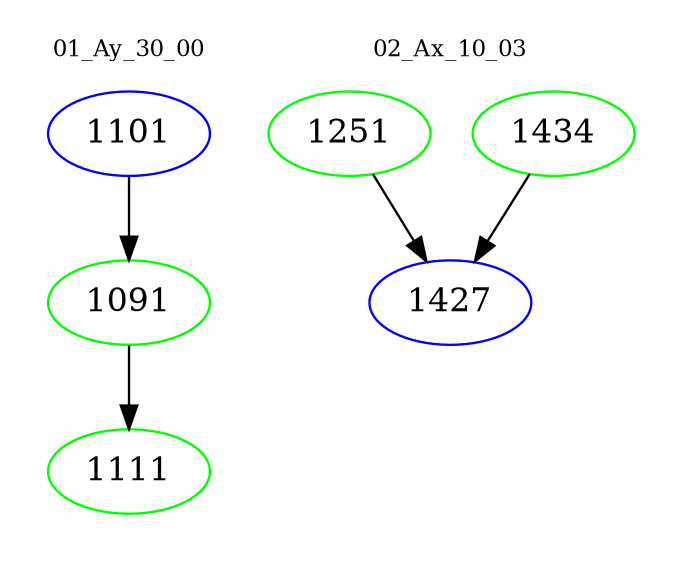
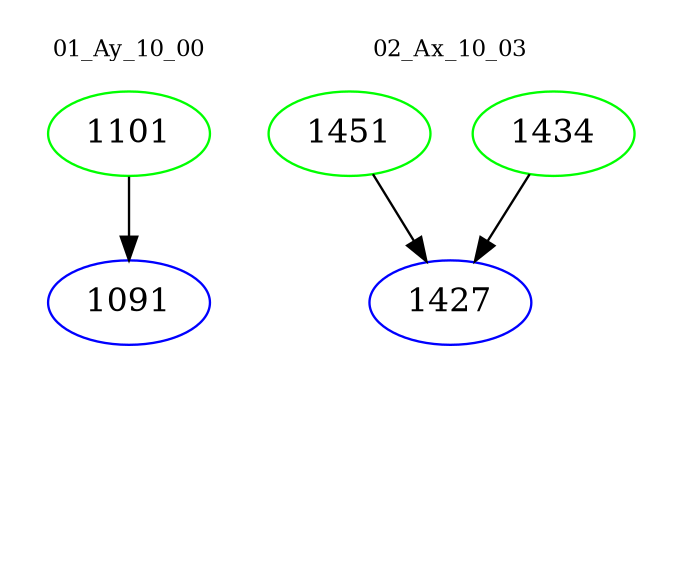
cluster "01_Ay_30_00": label "01_Ay_30_00" -> "01_Ay_10_00"
node "1101": color blue -> green
node "1251": label "1251" -> "1451"
node "1091": color green -> blue
node "1111": removed
